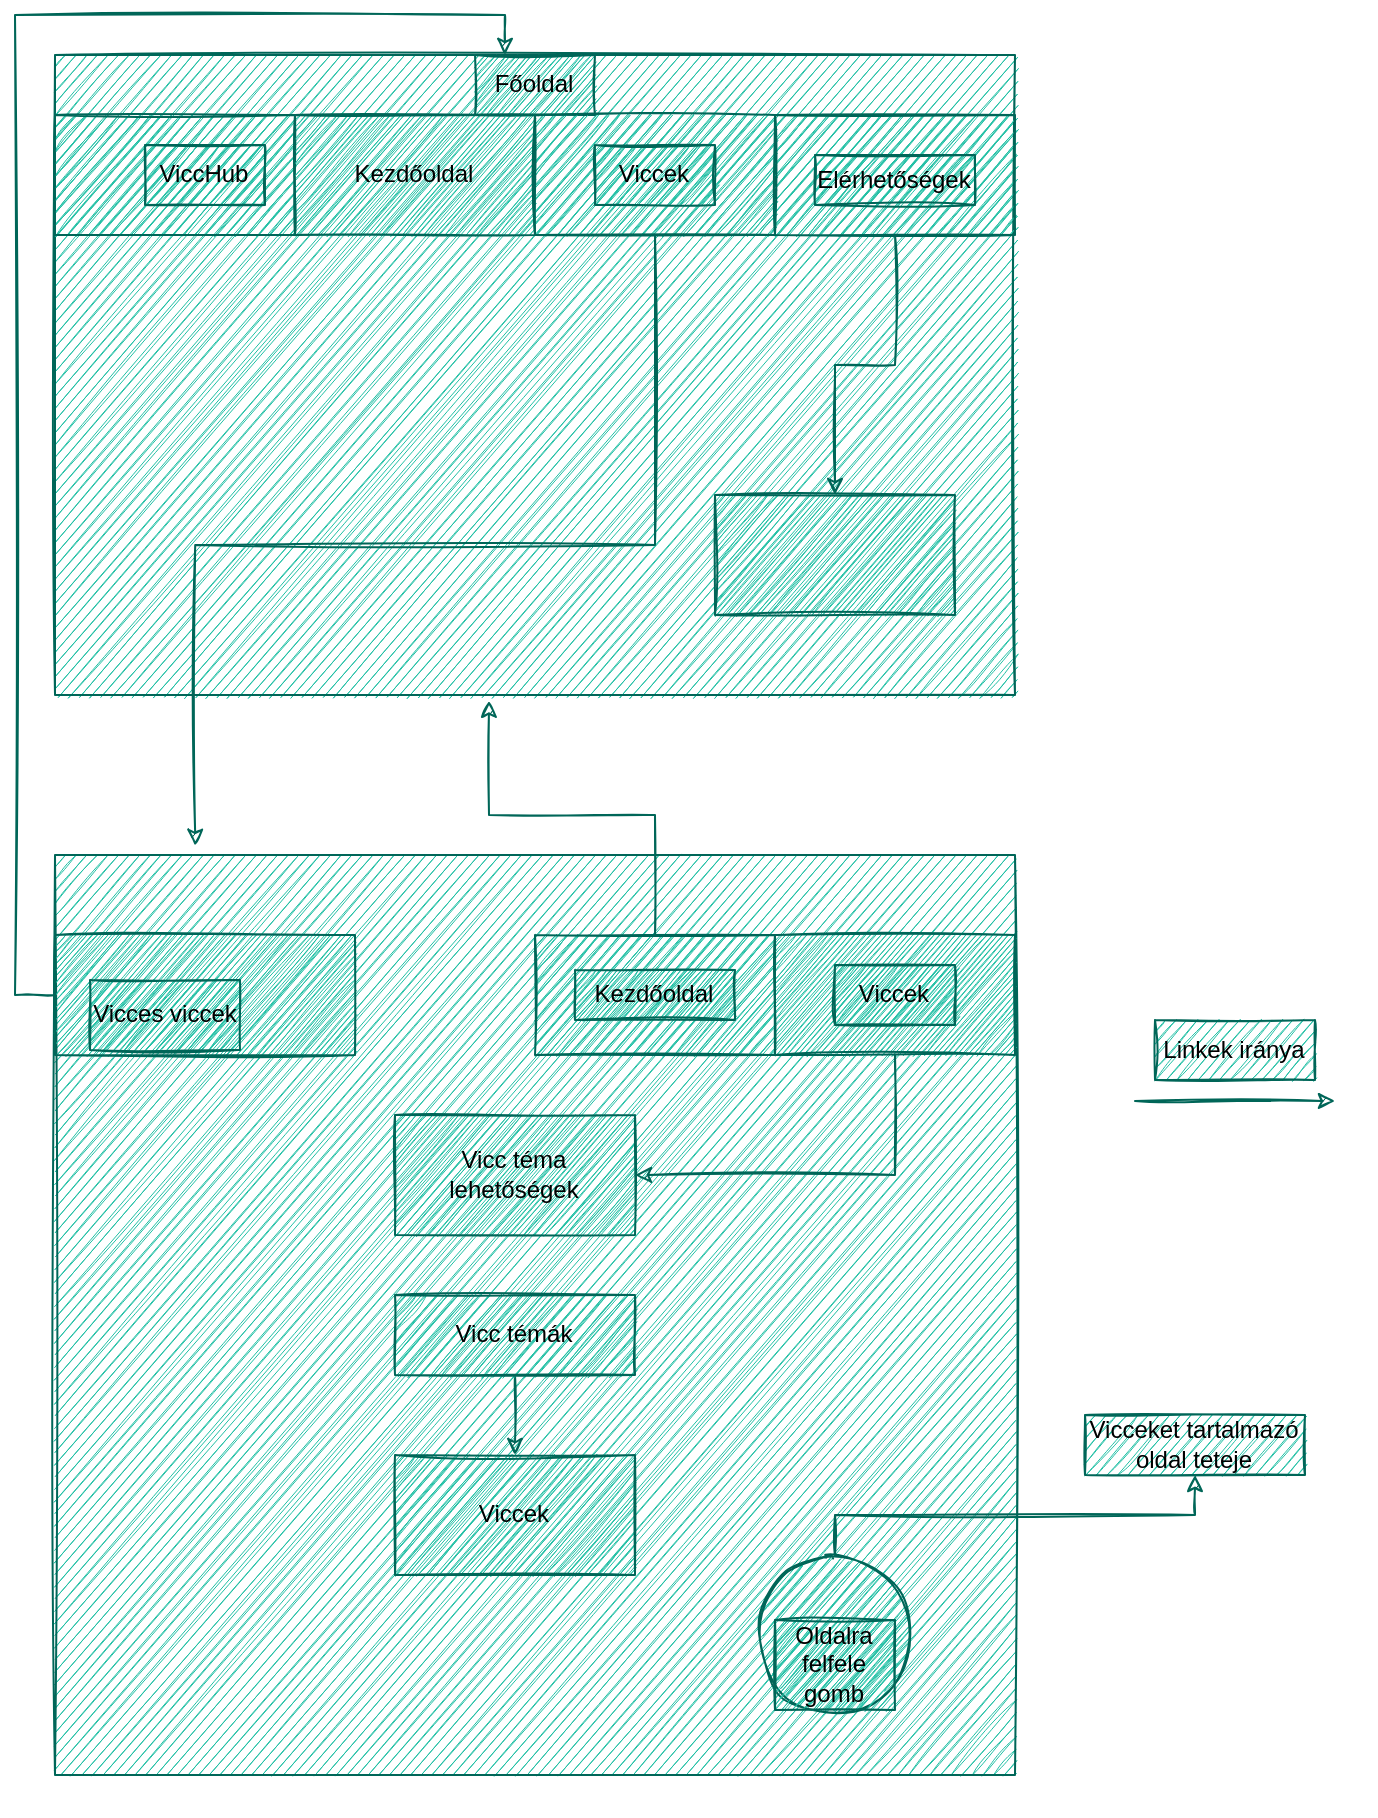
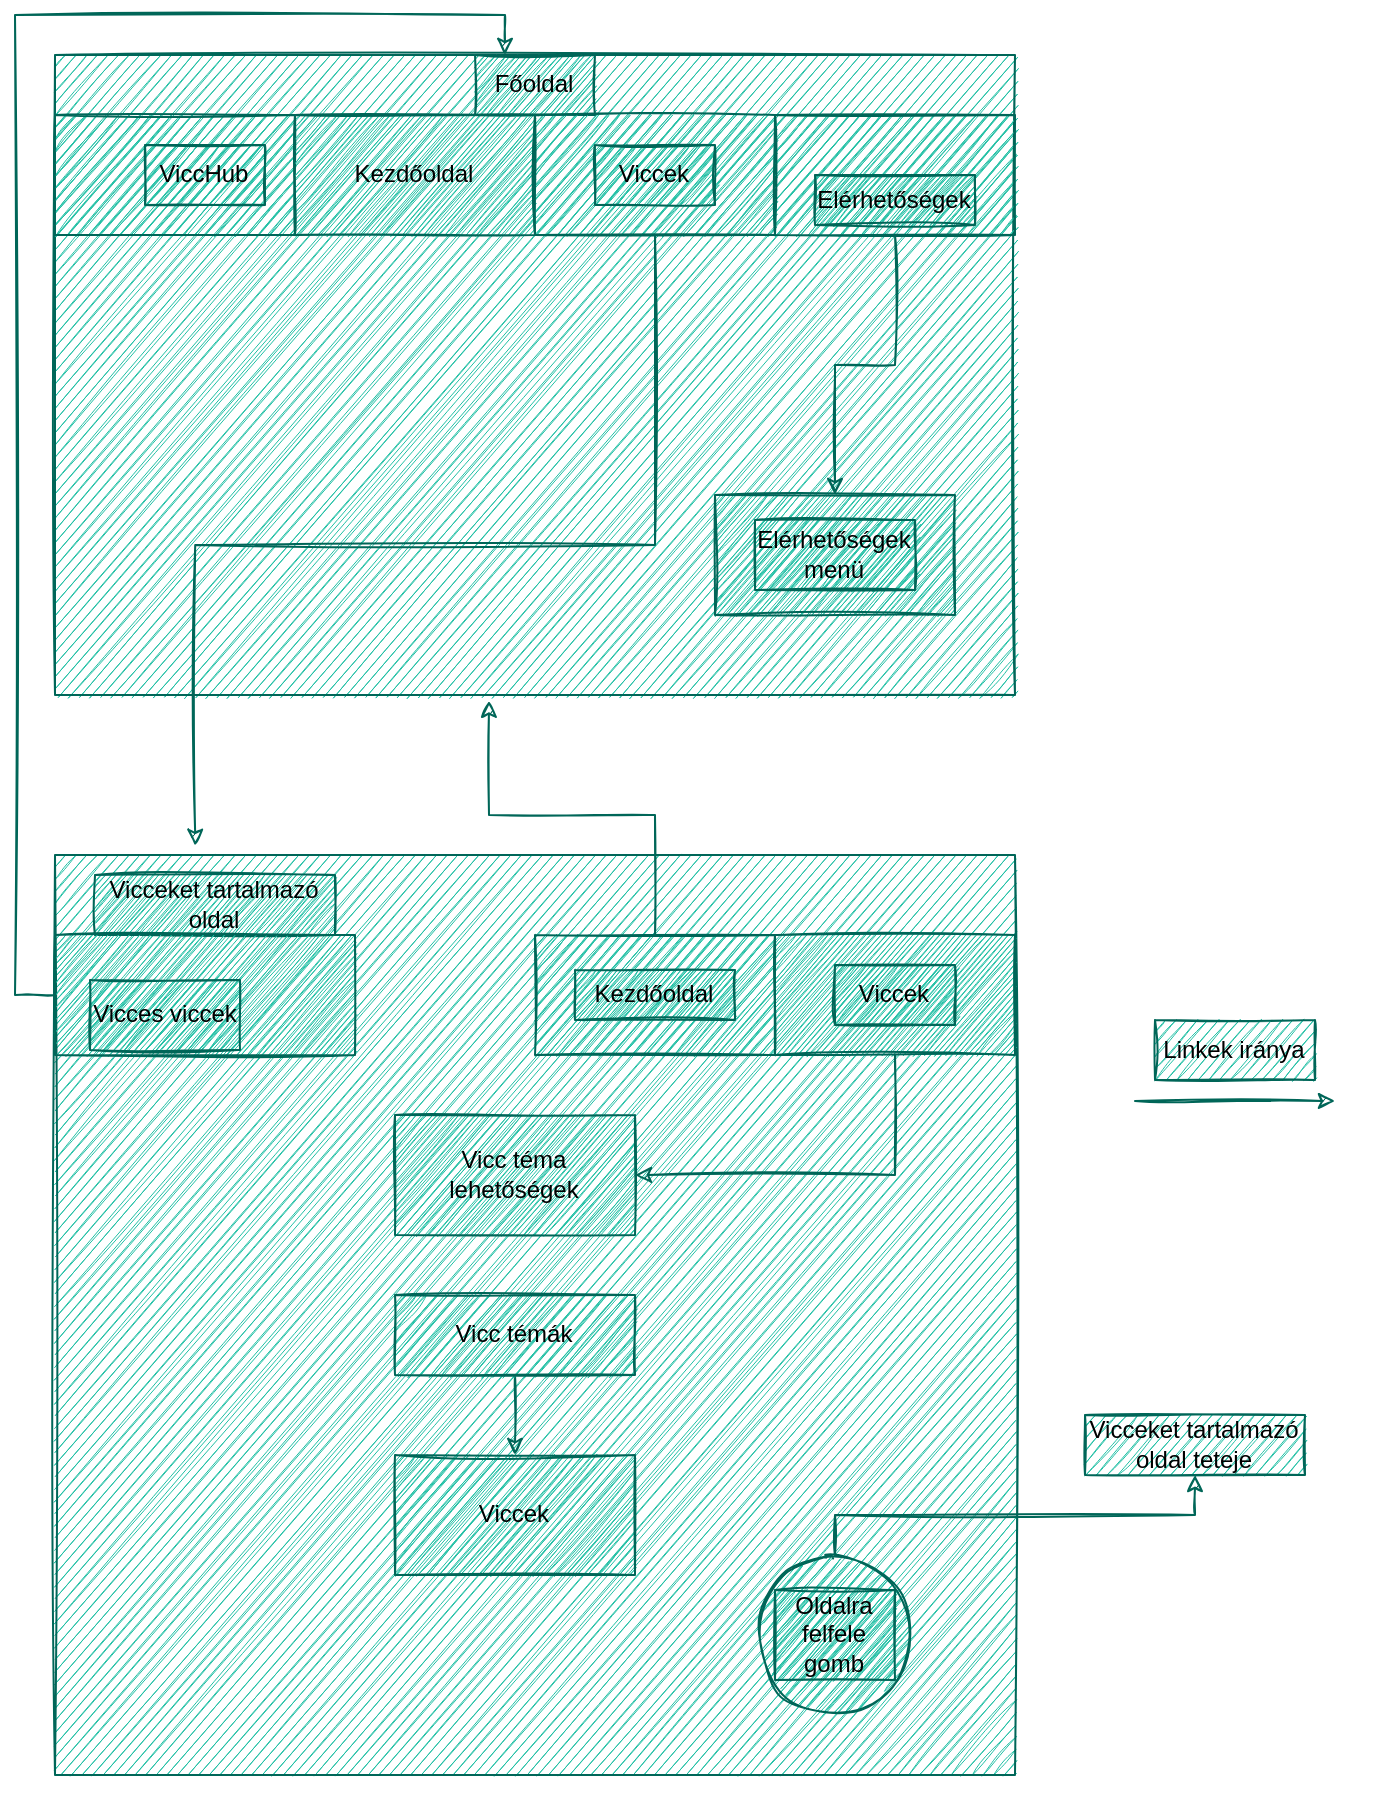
node "Elérhetőségek": moved (895, 180) -> (895, 200)
node "Elérhetőségek menü": added
node "Vicceket tartalmazó oldal": added
node "Oldalra felfele gomb": moved (835, 1665) -> (835, 1635)
